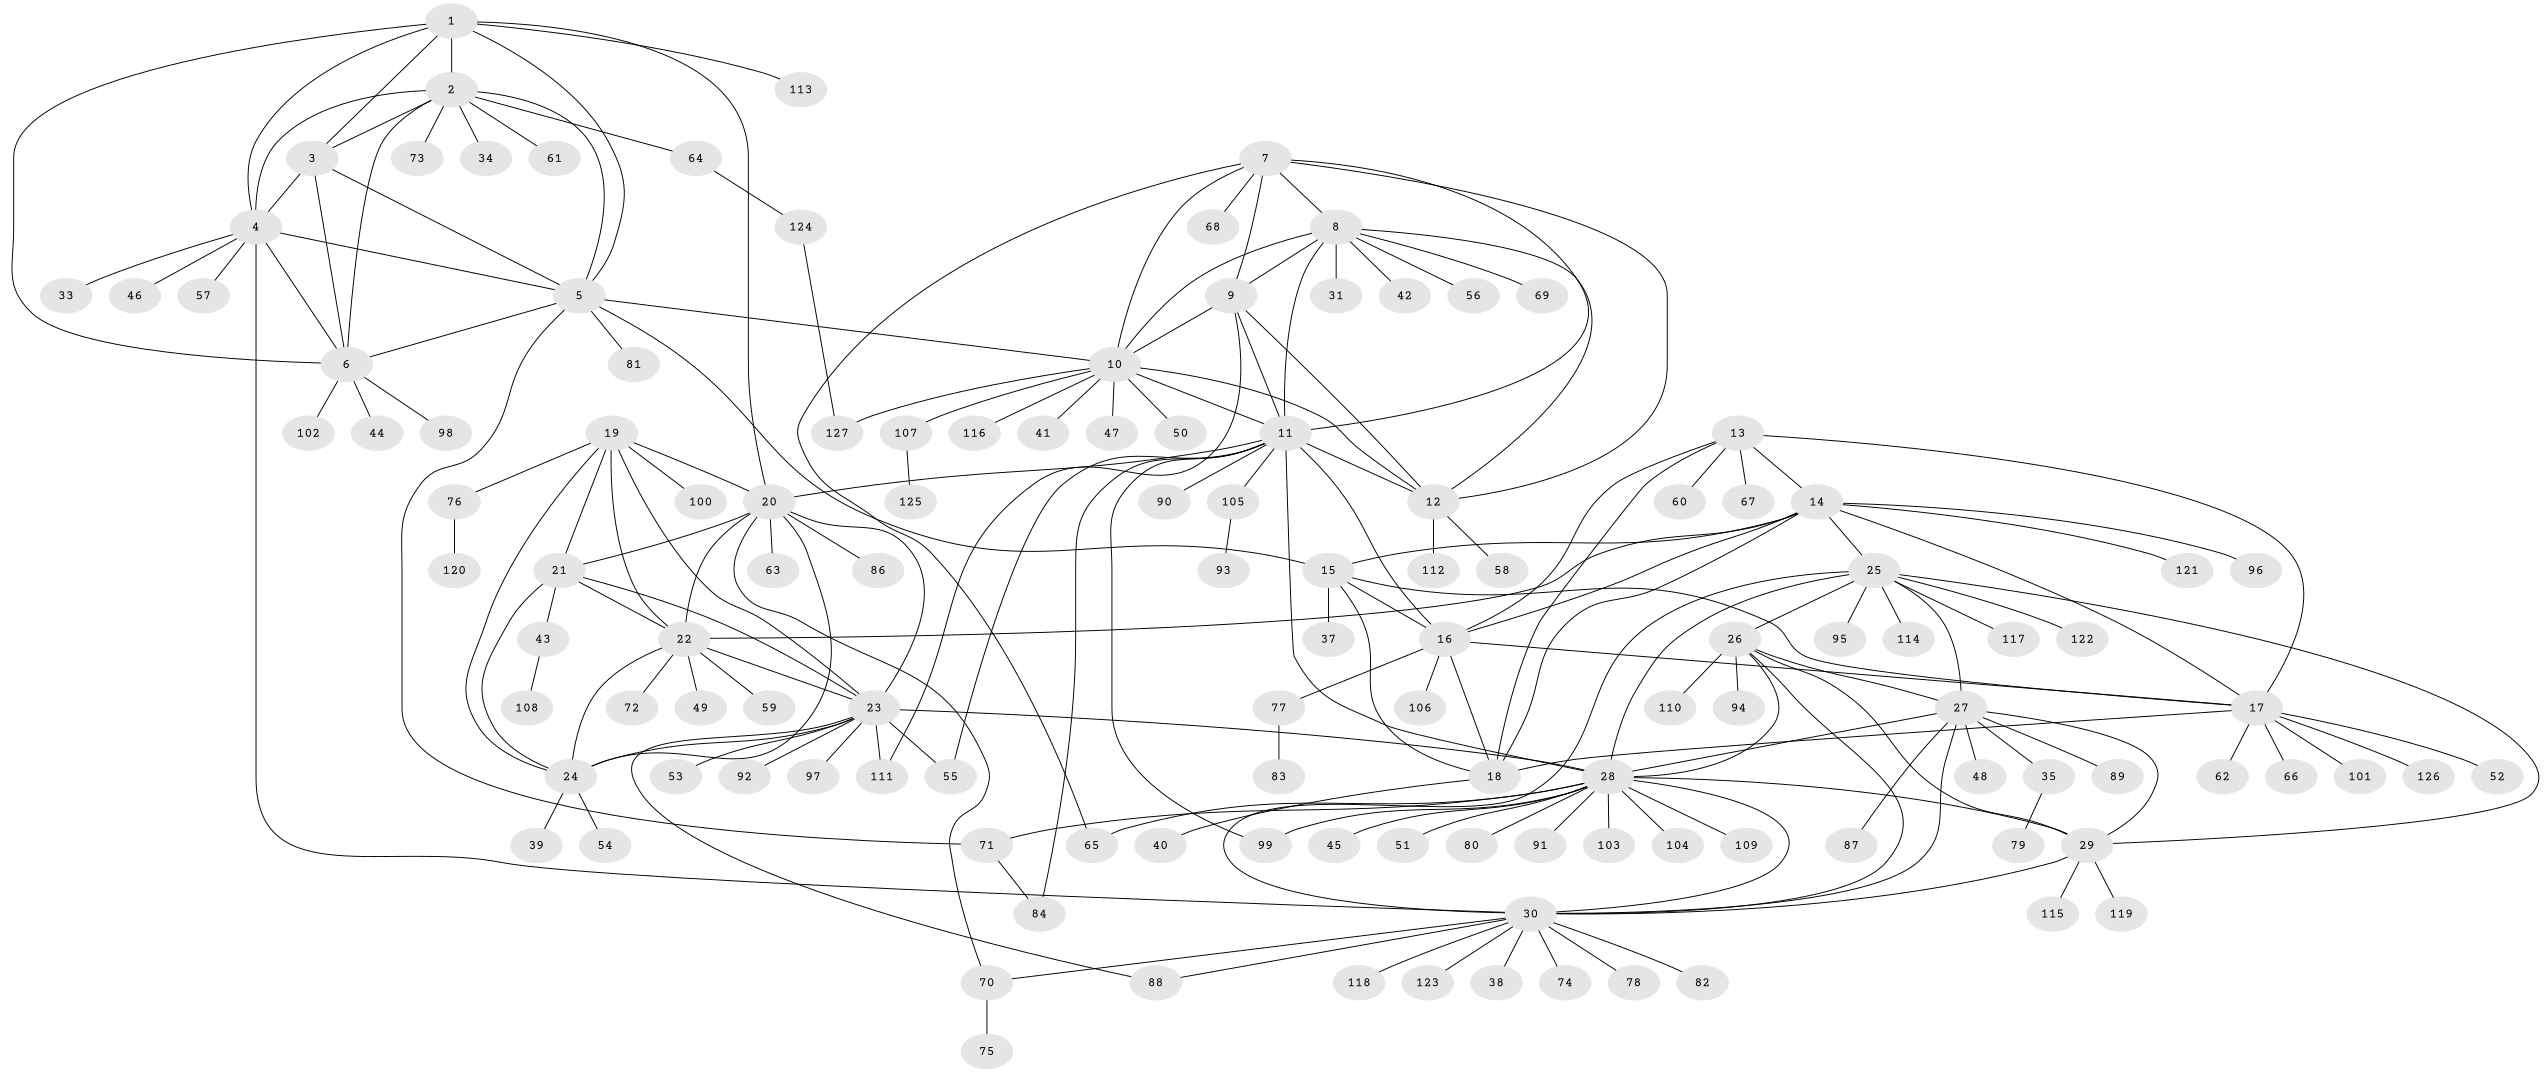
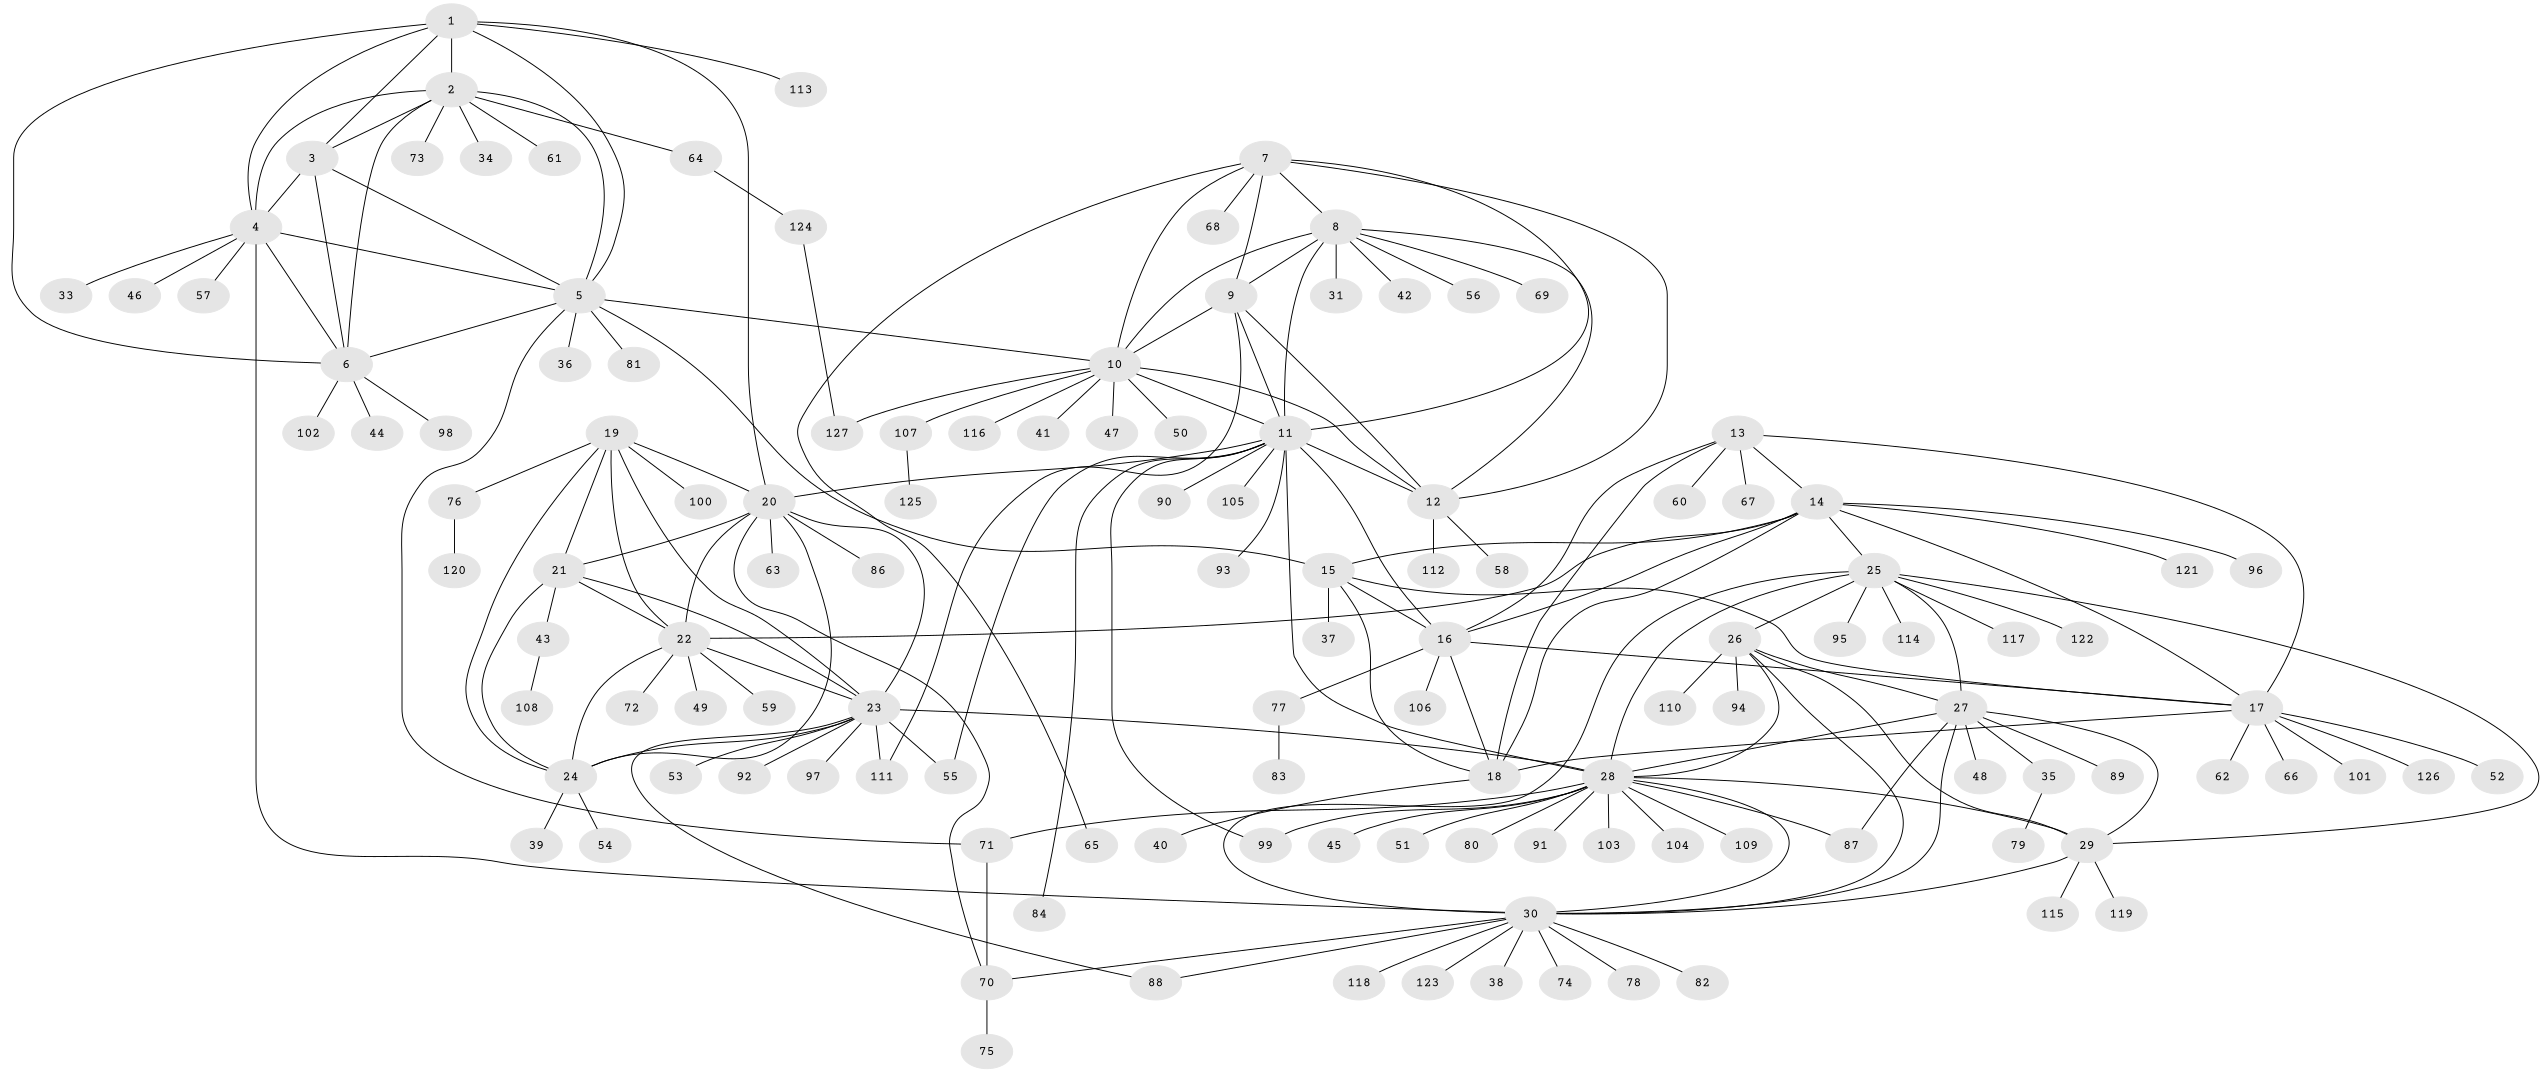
node "36": added
edge "105" -- "93": now "11" -- "93"
edge "28" -- "65": now "28" -- "87"
edge "71" -- "84": now "71" -- "70"
